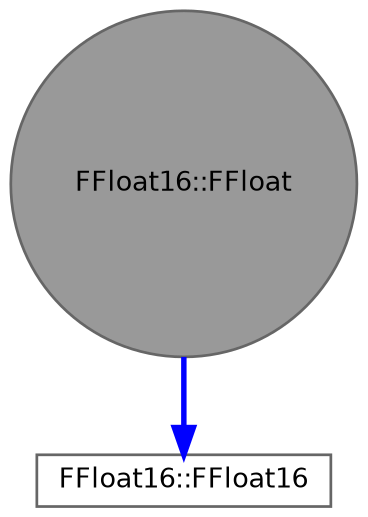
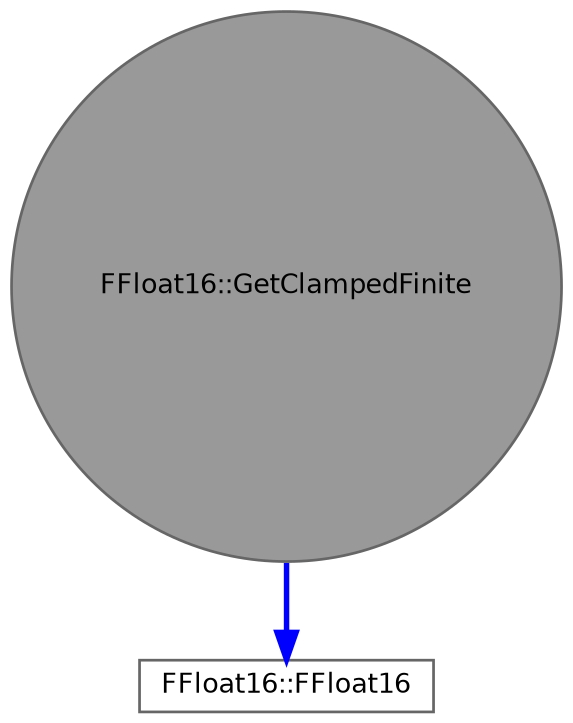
node "FFloat16::FFloat": label "FFloat16::FFloat" -> "FFloat16::GetClampedFinite"
